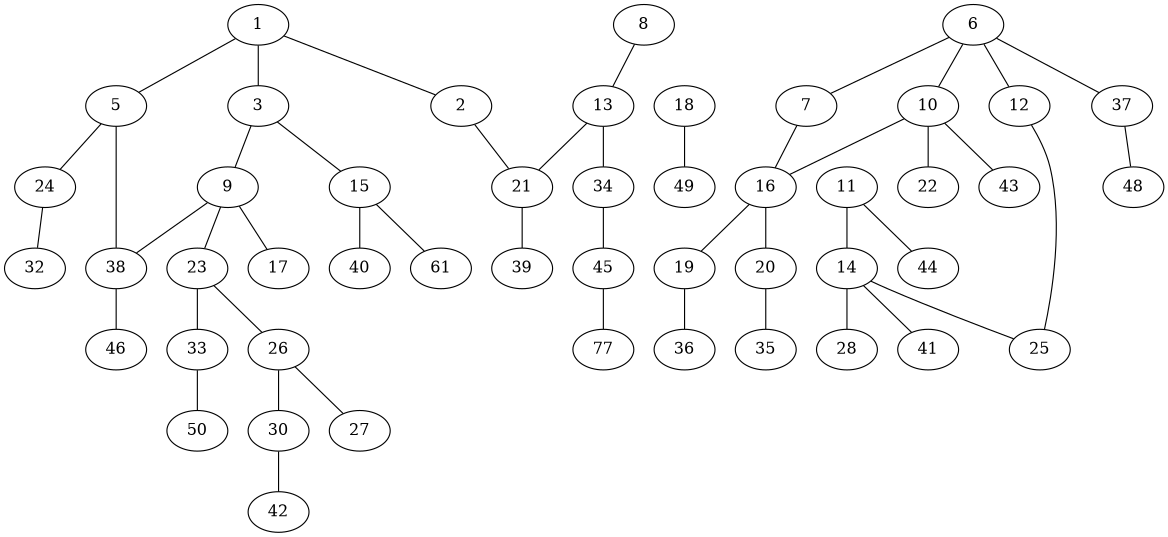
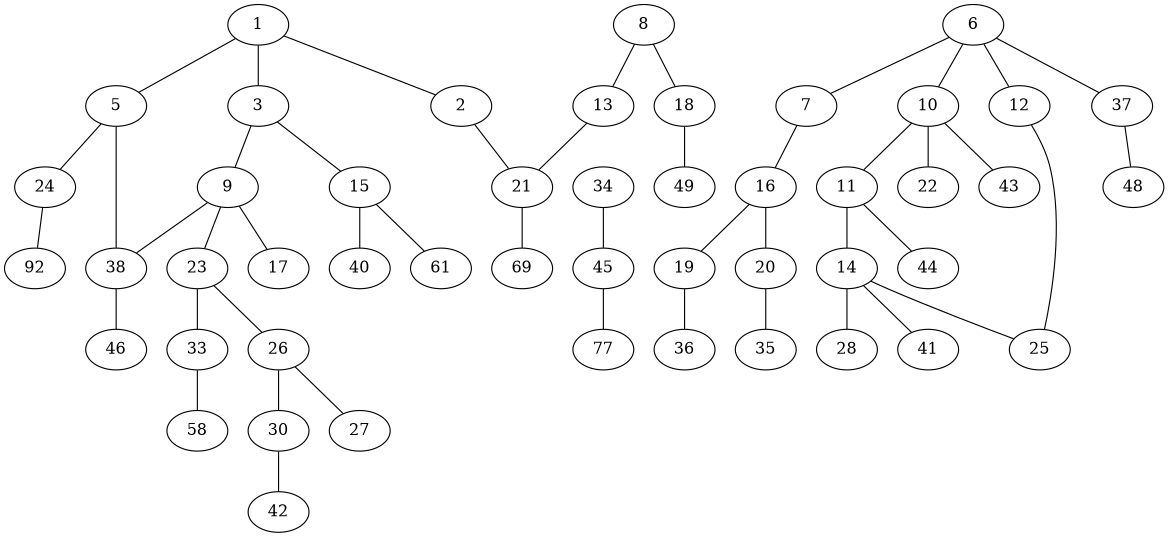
edge "8" -- "18": added
edge "13" -- "34": removed
edge "10" -- "16": now "10" -- "11"
node "32": label "32" -> "92"
node "39": label "39" -> "69"
node "50": label "50" -> "58"
